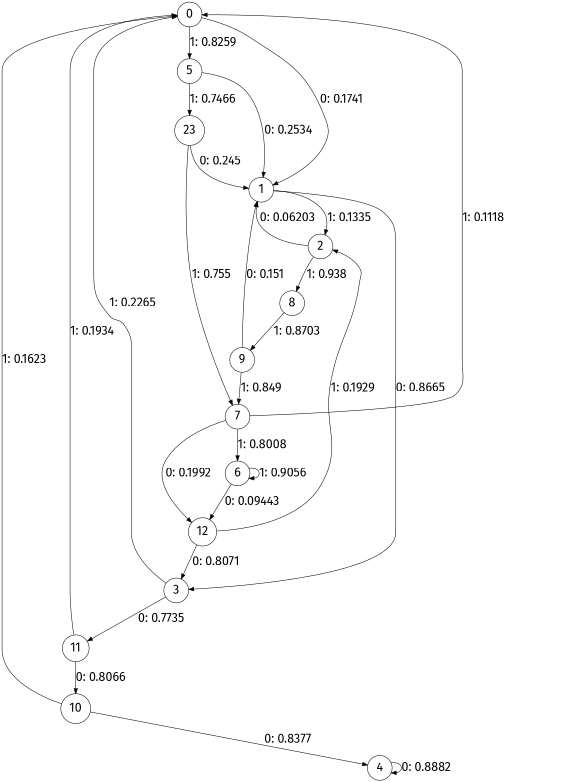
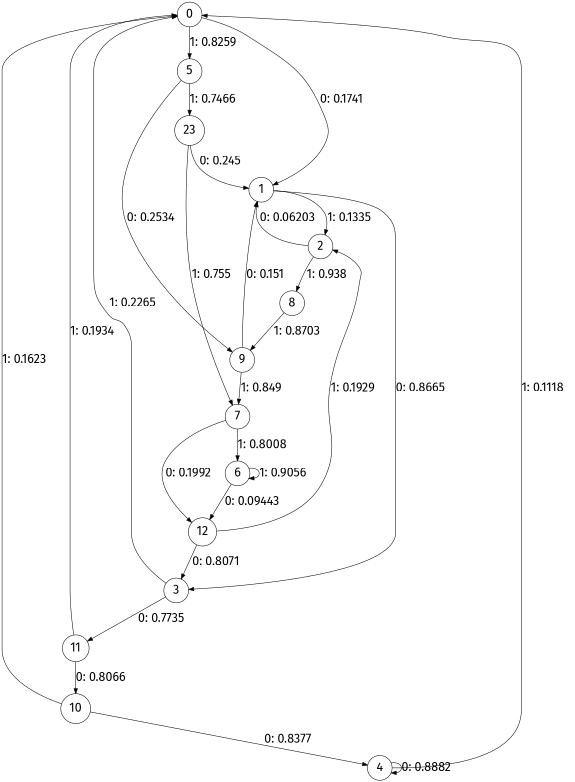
edge "5" -> "1": now "5" -> "9"
edge "7" -> "0": now "4" -> "0"
